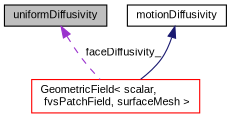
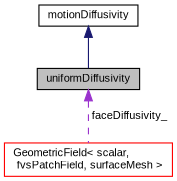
edge "GeometricField< scalar, fvsPatchField, surfaceMesh >" -> "motionDiffusivity": now "uniformDiffusivity" -> "motionDiffusivity"
